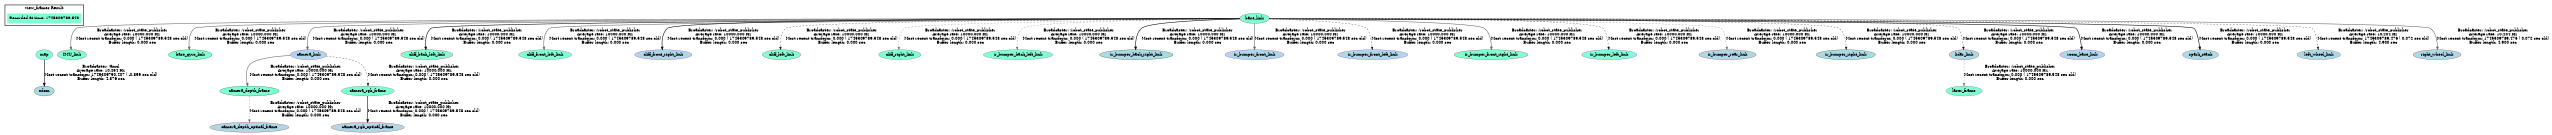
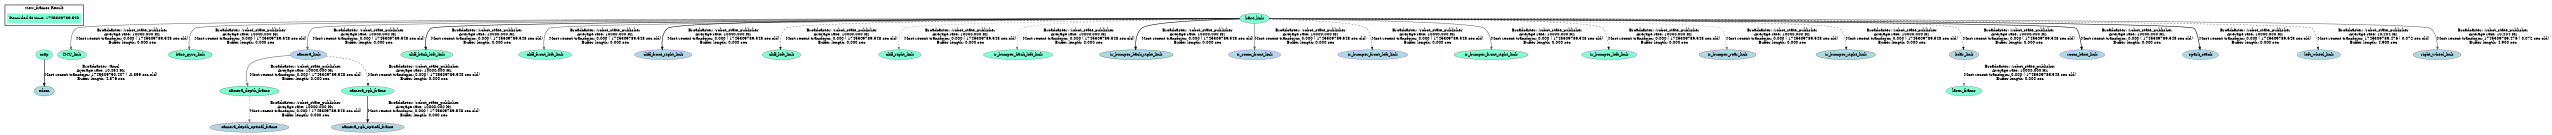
node "ir_bumper_front_link": label "ir_bumper_front_link" -> "ir_room_front_link"
